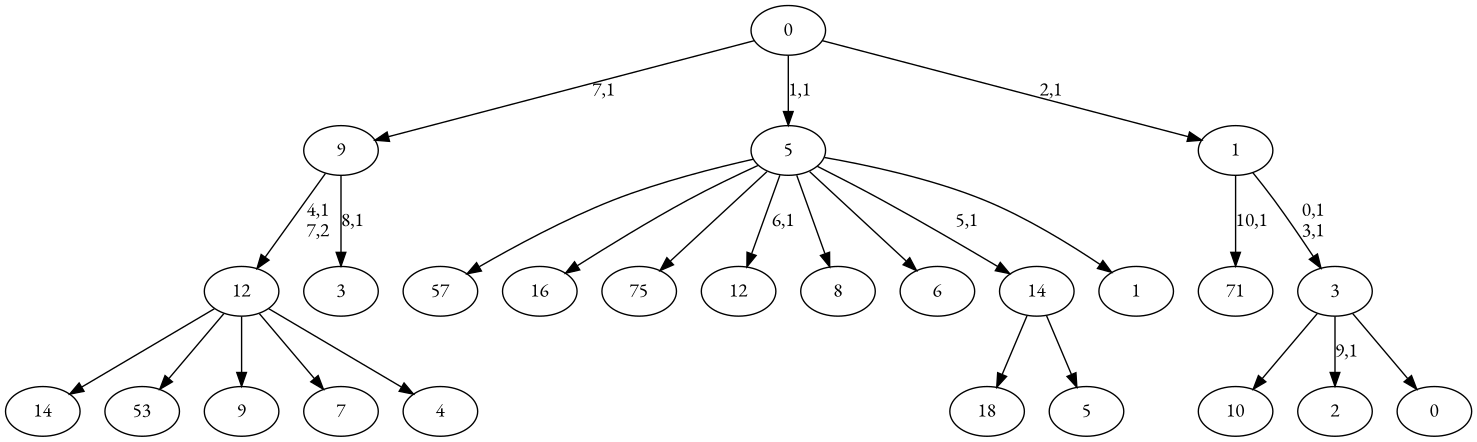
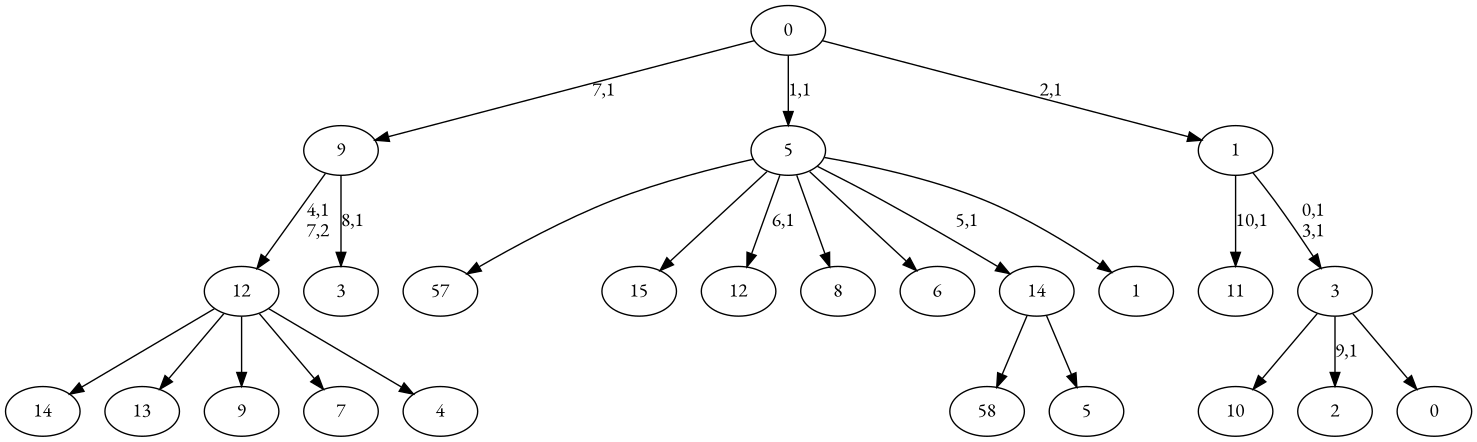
node "16": removed
node "75": label "75" -> "15"
node "71": label "71" -> "11"
node "53": label "53" -> "13"
node "18": label "18" -> "58"
